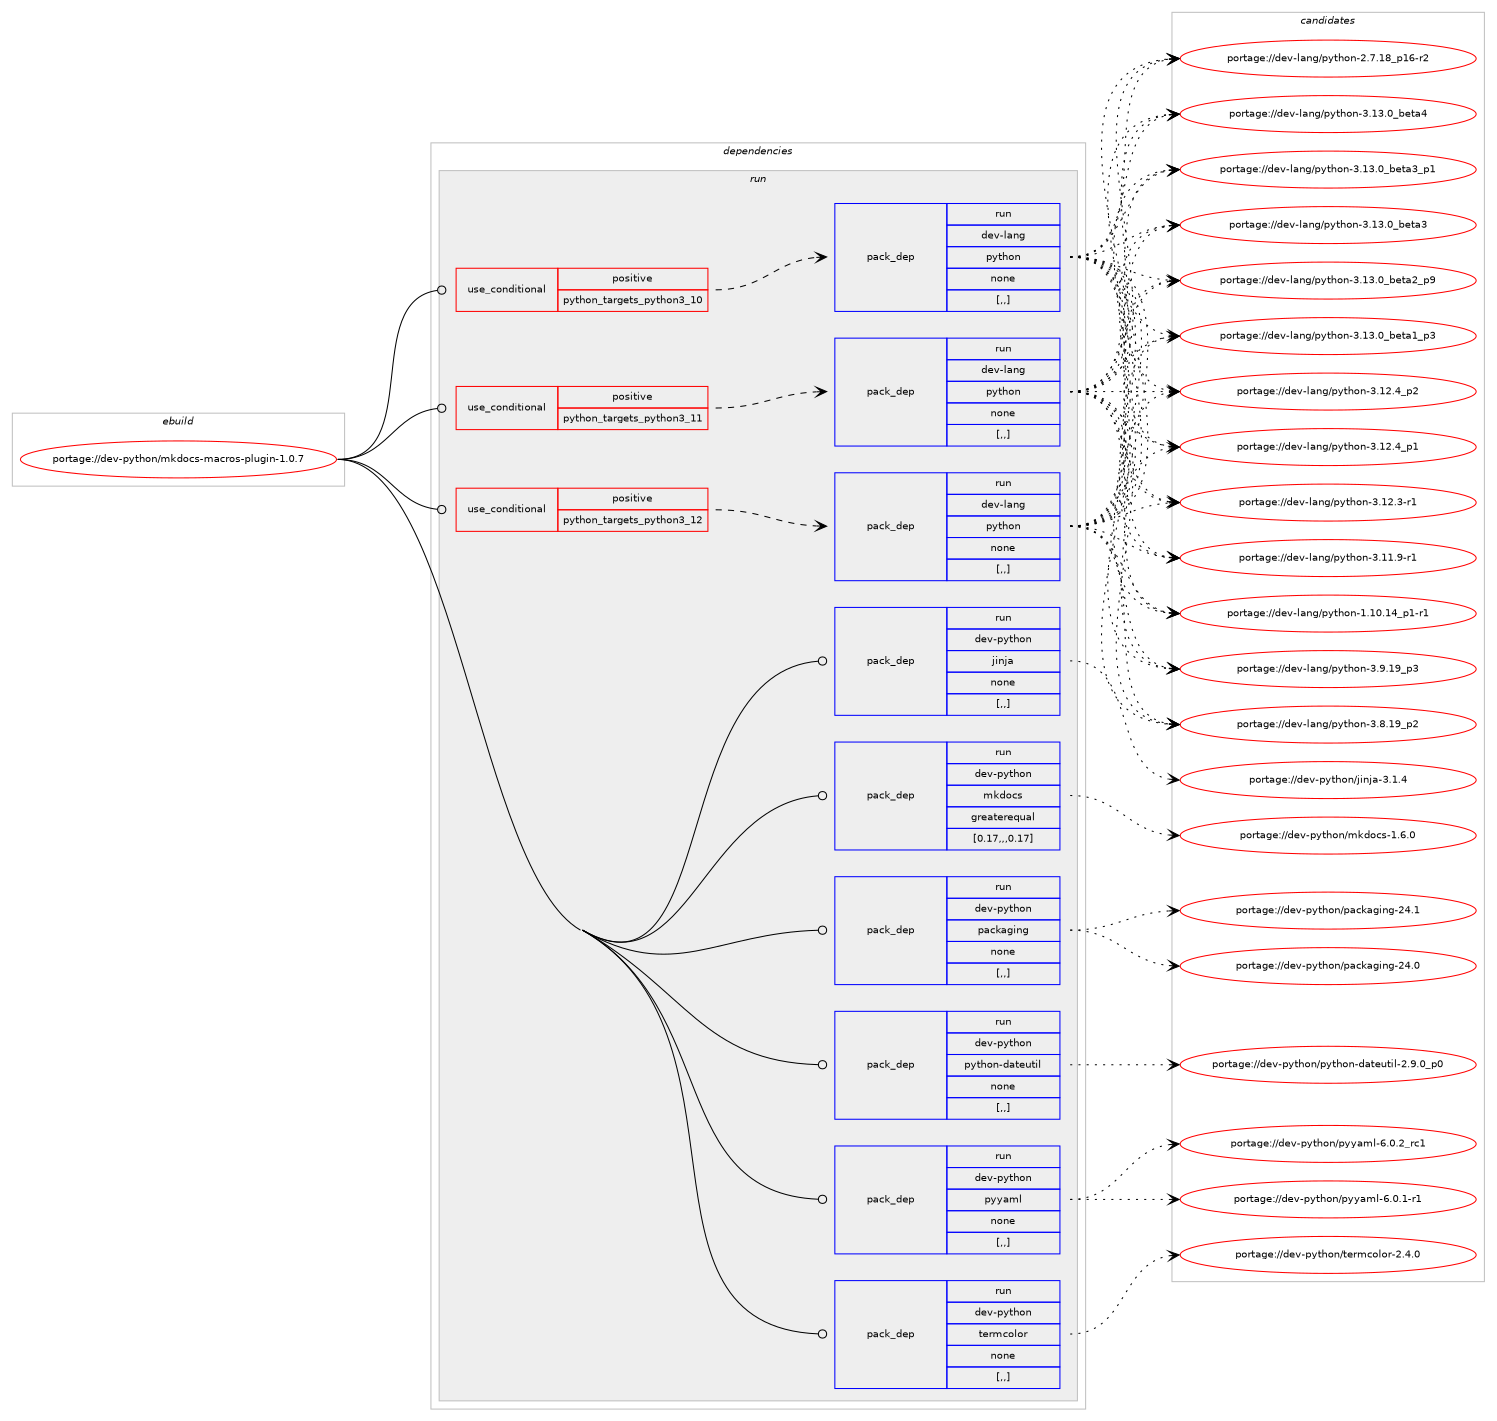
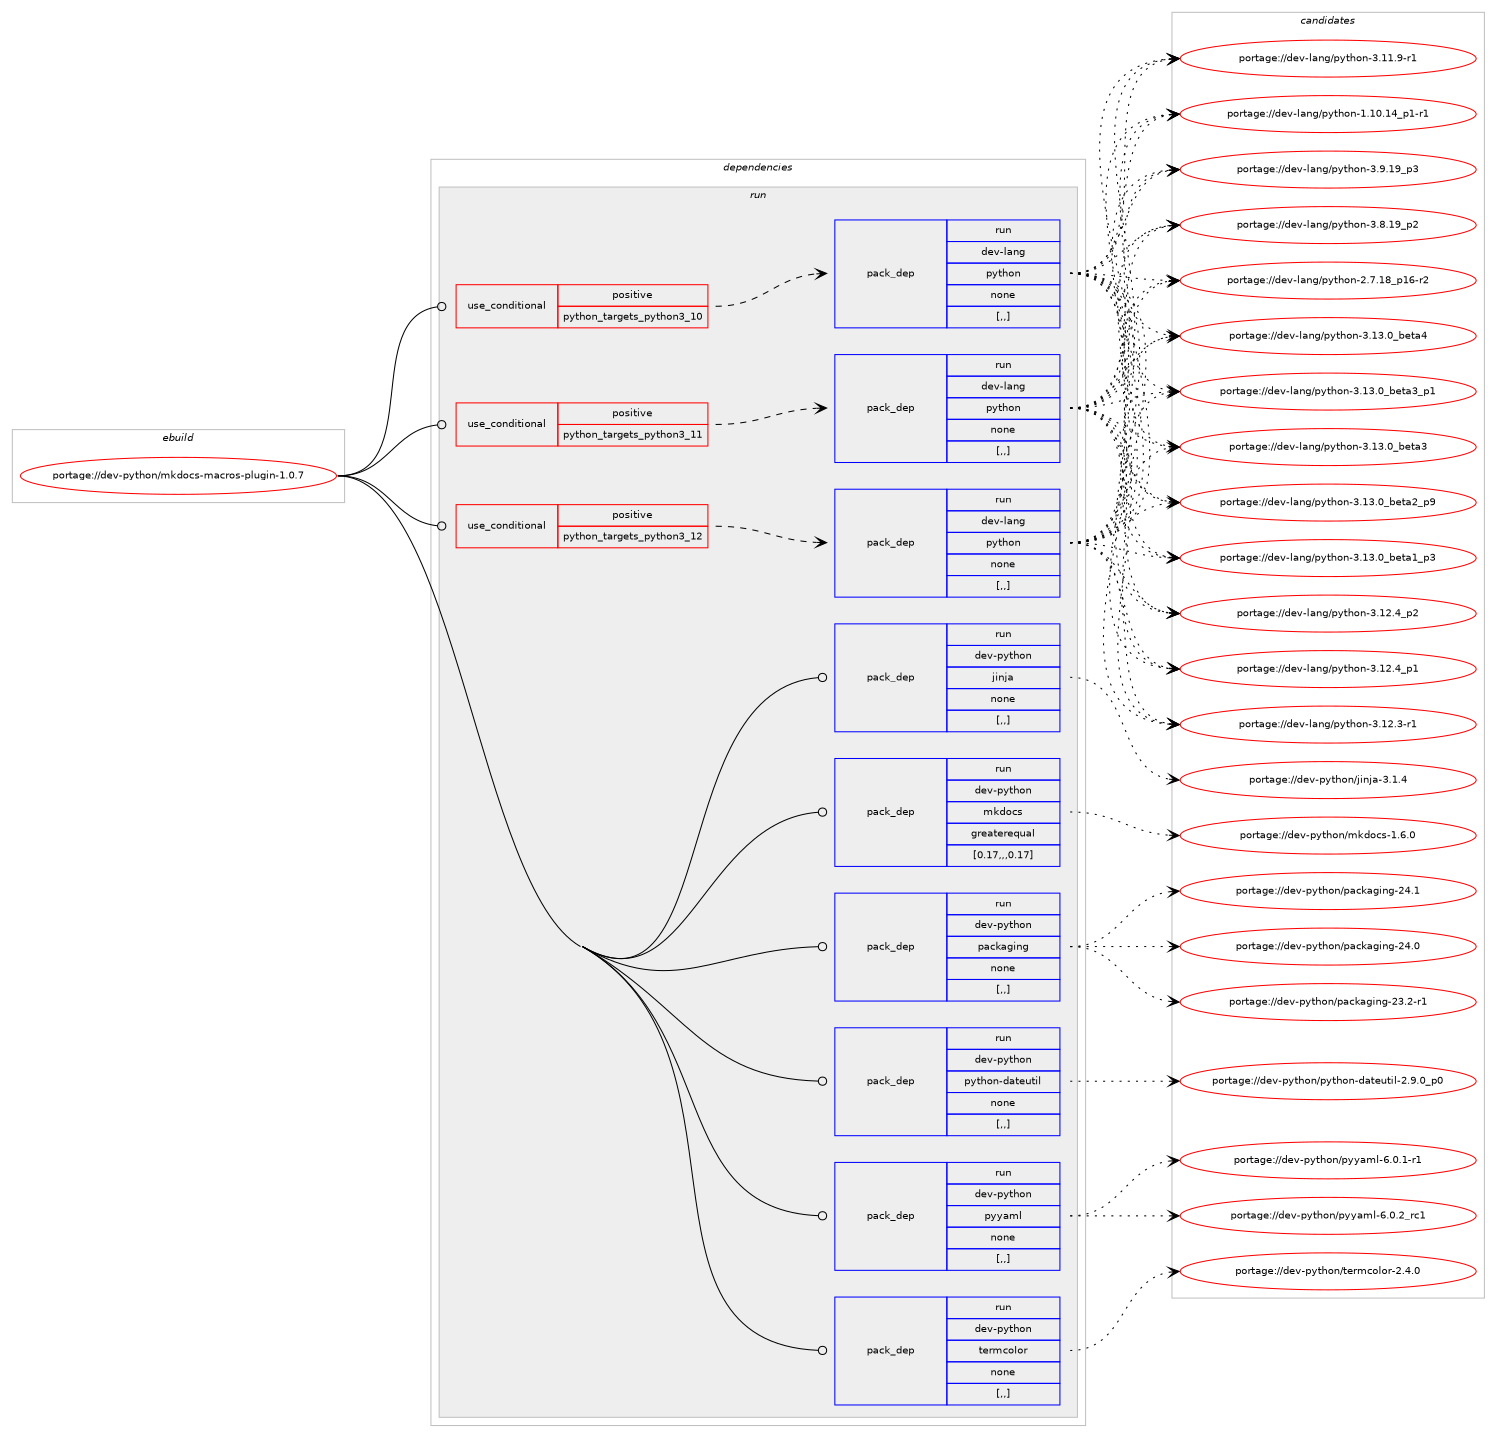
node "portage://dev-python/packaging-23.2-r1": added
